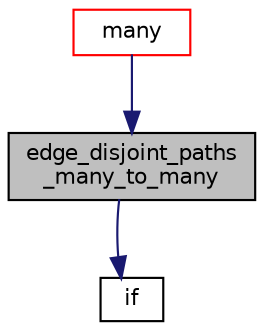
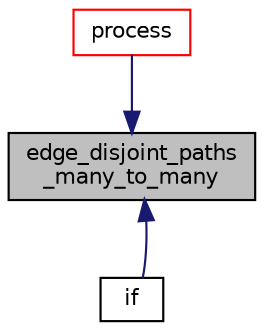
node "many": label "many" -> "process"
edge "edge_disjoint_paths _many_to_many" -> "if": reversed
